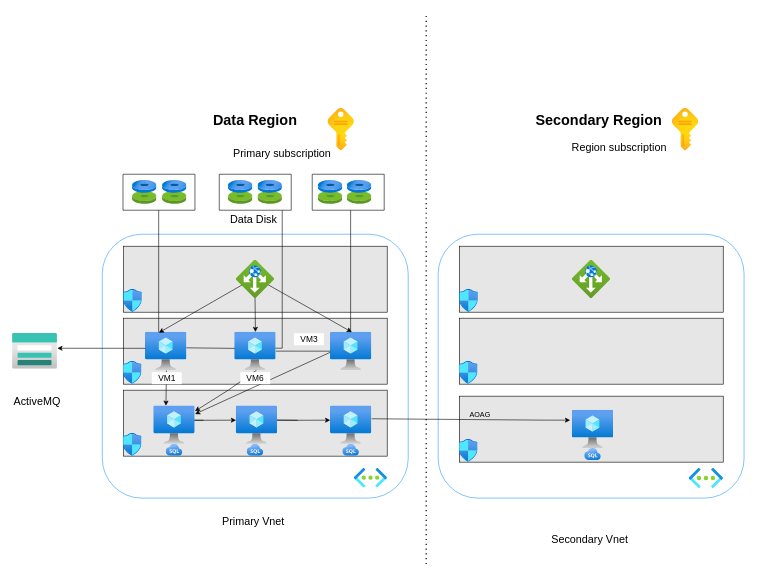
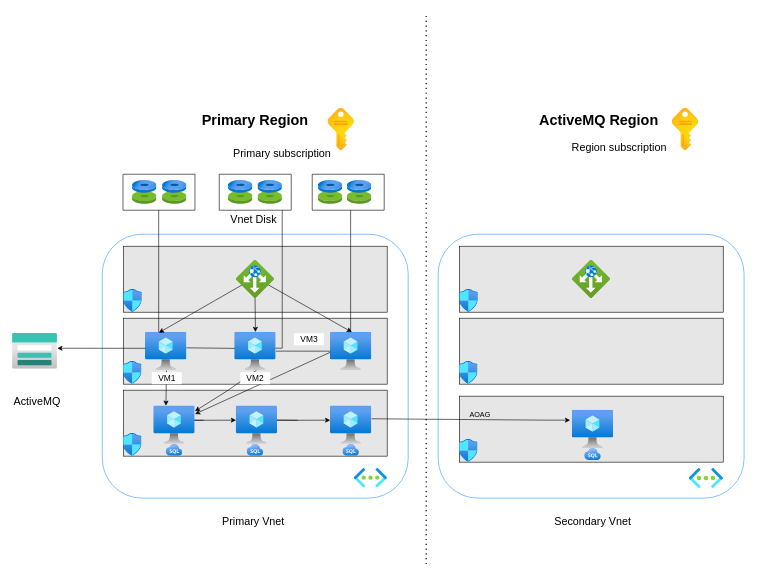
node "Data Region": label "Data Region" -> "Primary Region"
node "Secondary Region": label "Secondary Region" -> "ActiveMQ Region"
node "Data Disk": label "Data Disk" -> "Vnet Disk"
node "VM6": label "VM6" -> "VM2"
node "Secondary Vnet": moved (590, 540) -> (593, 522)
